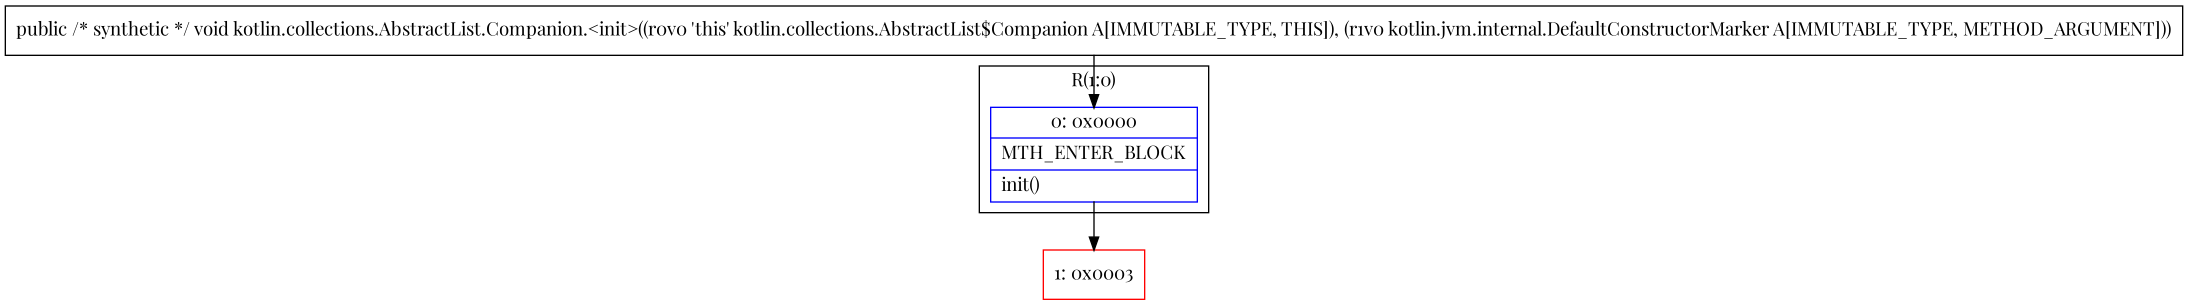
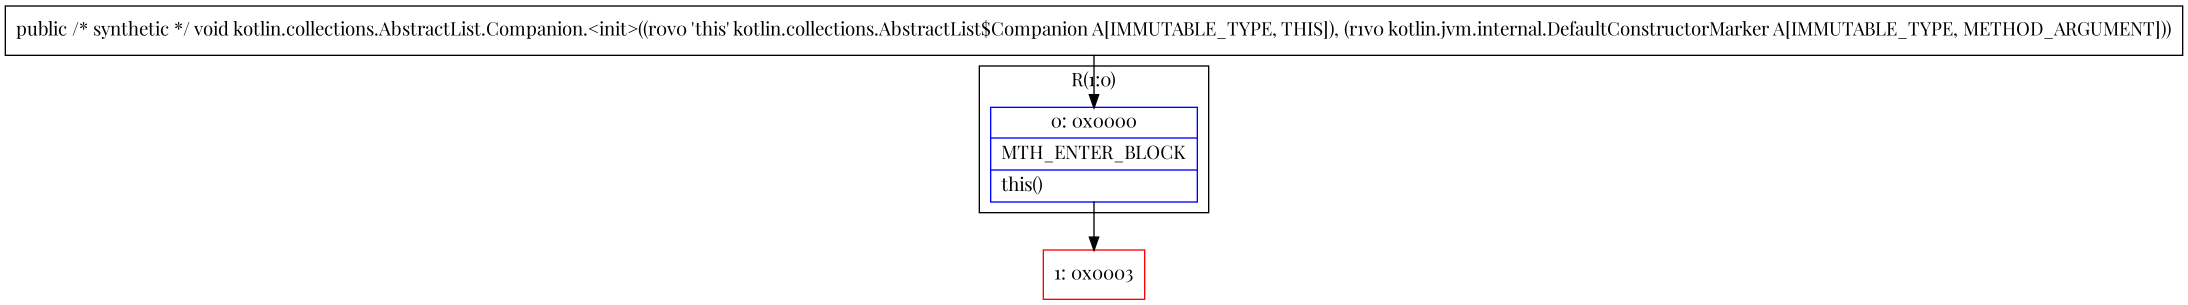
node "0: 0x0000": text "init()" -> "this()"
